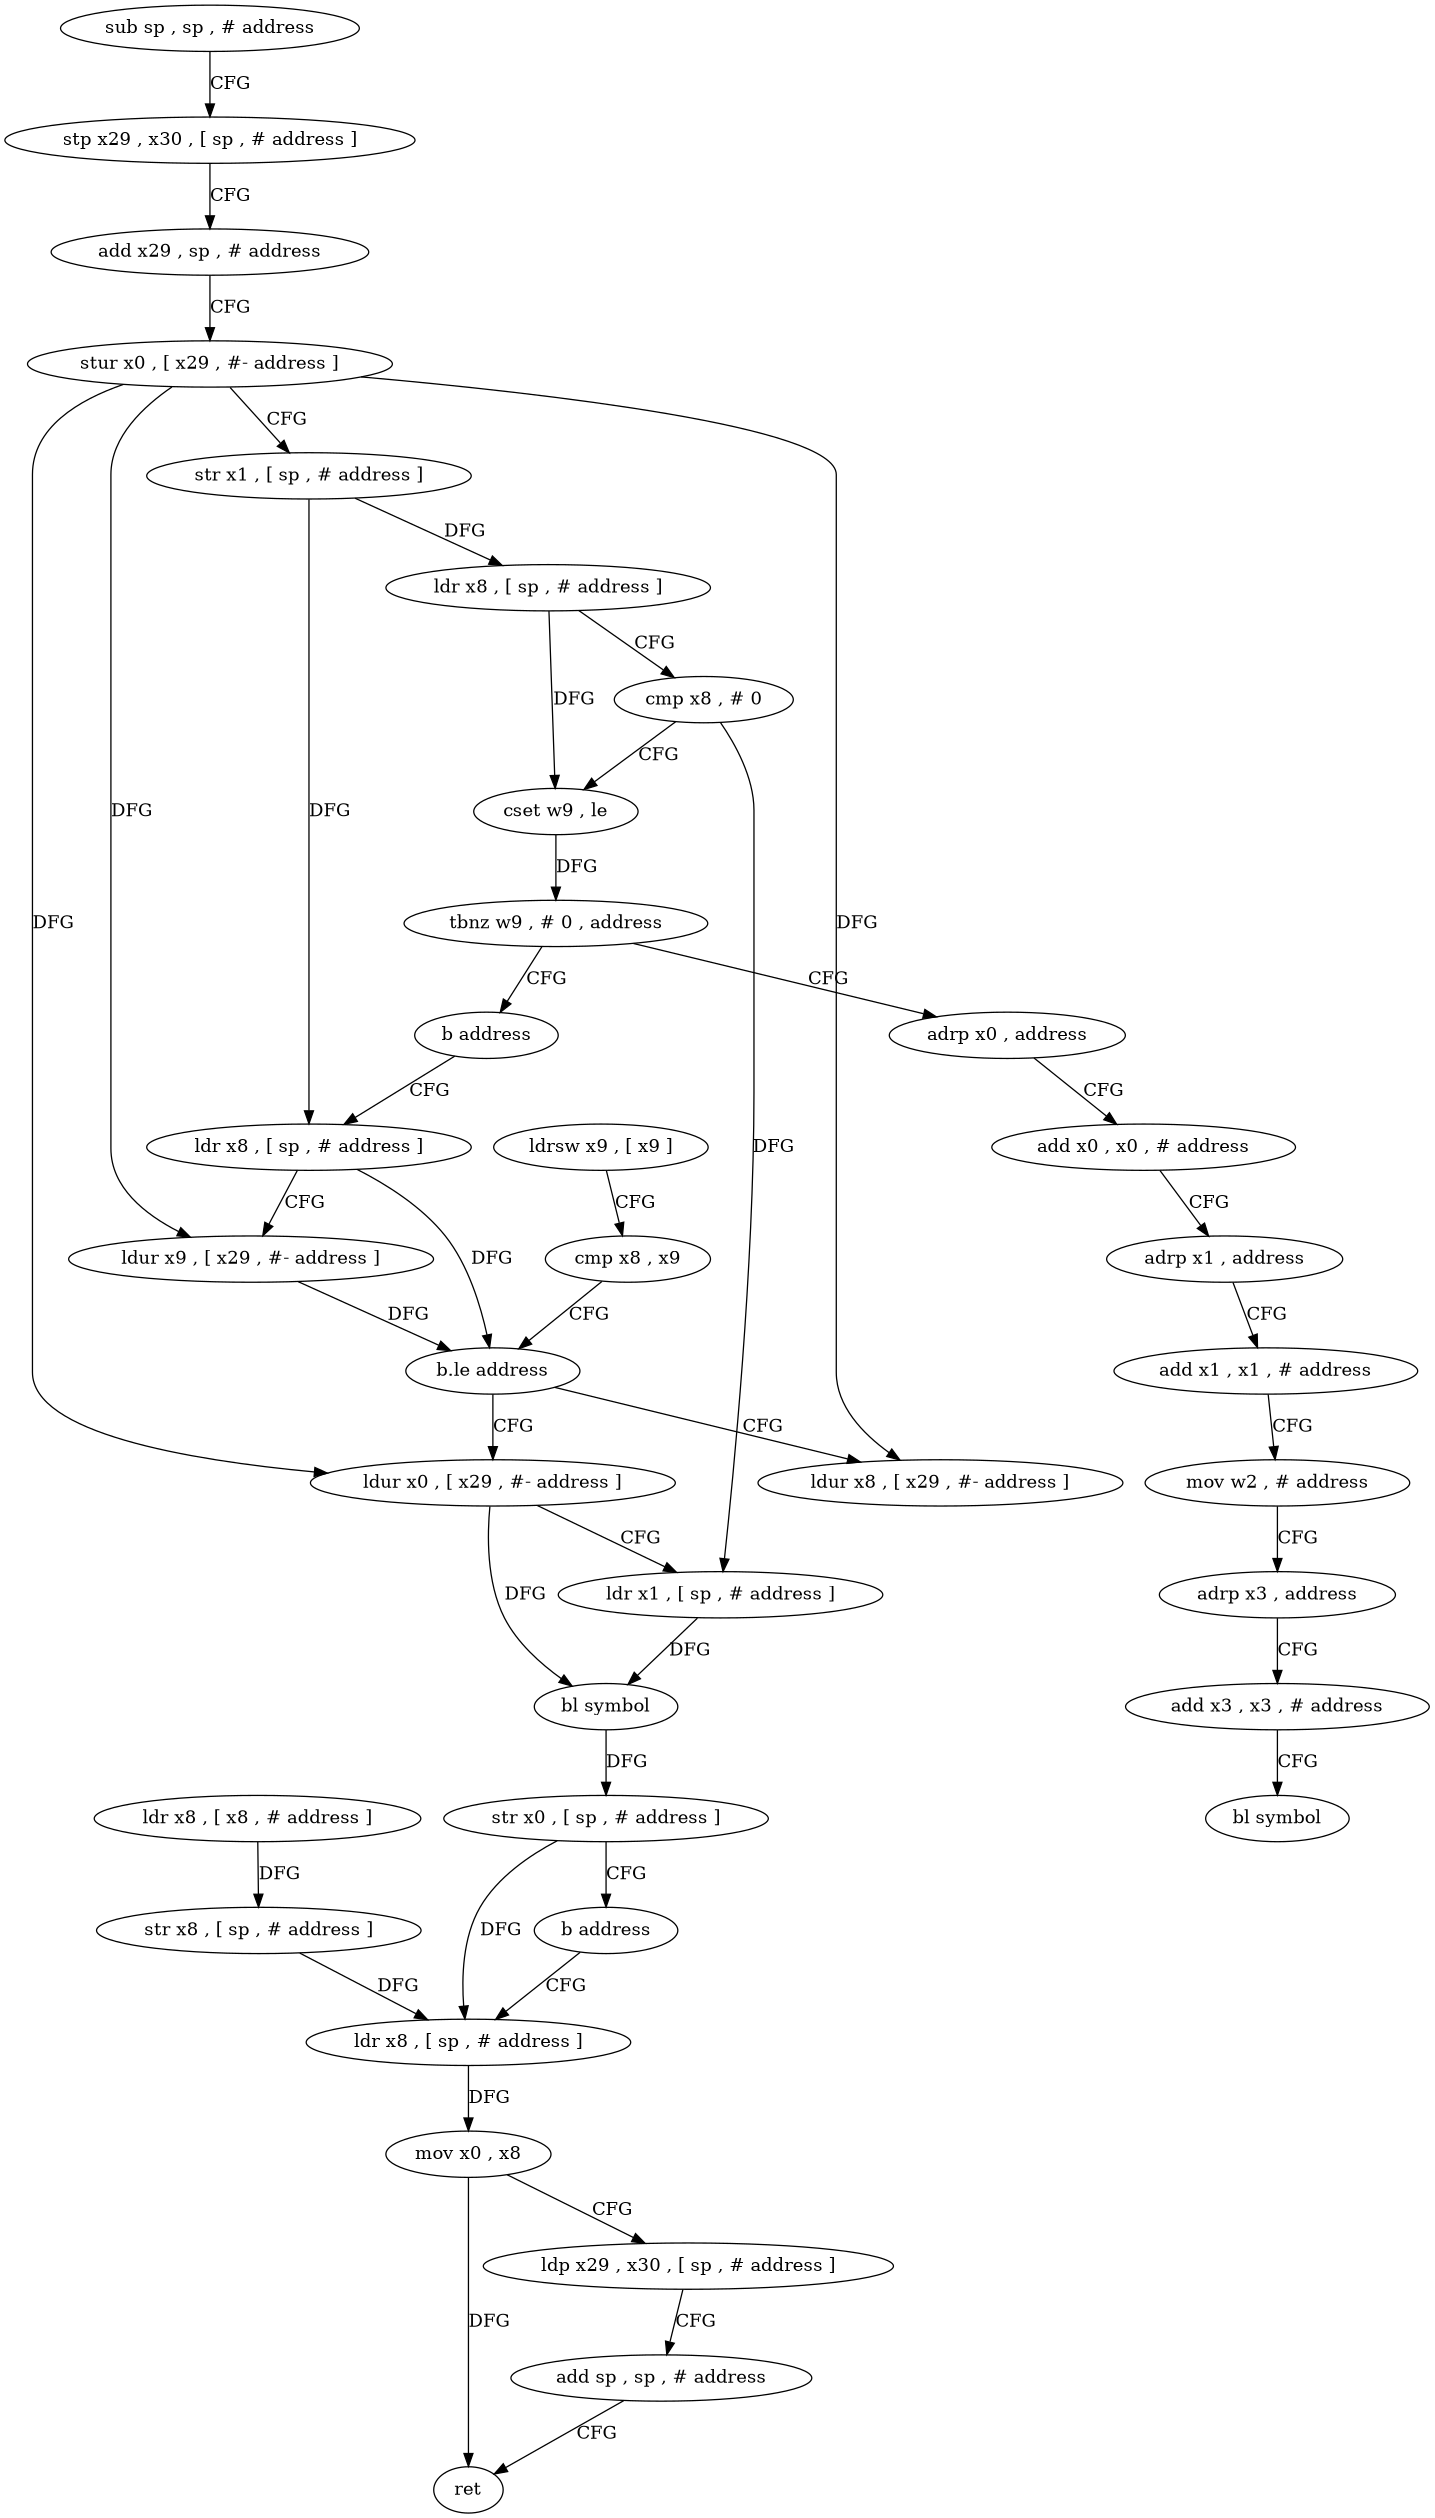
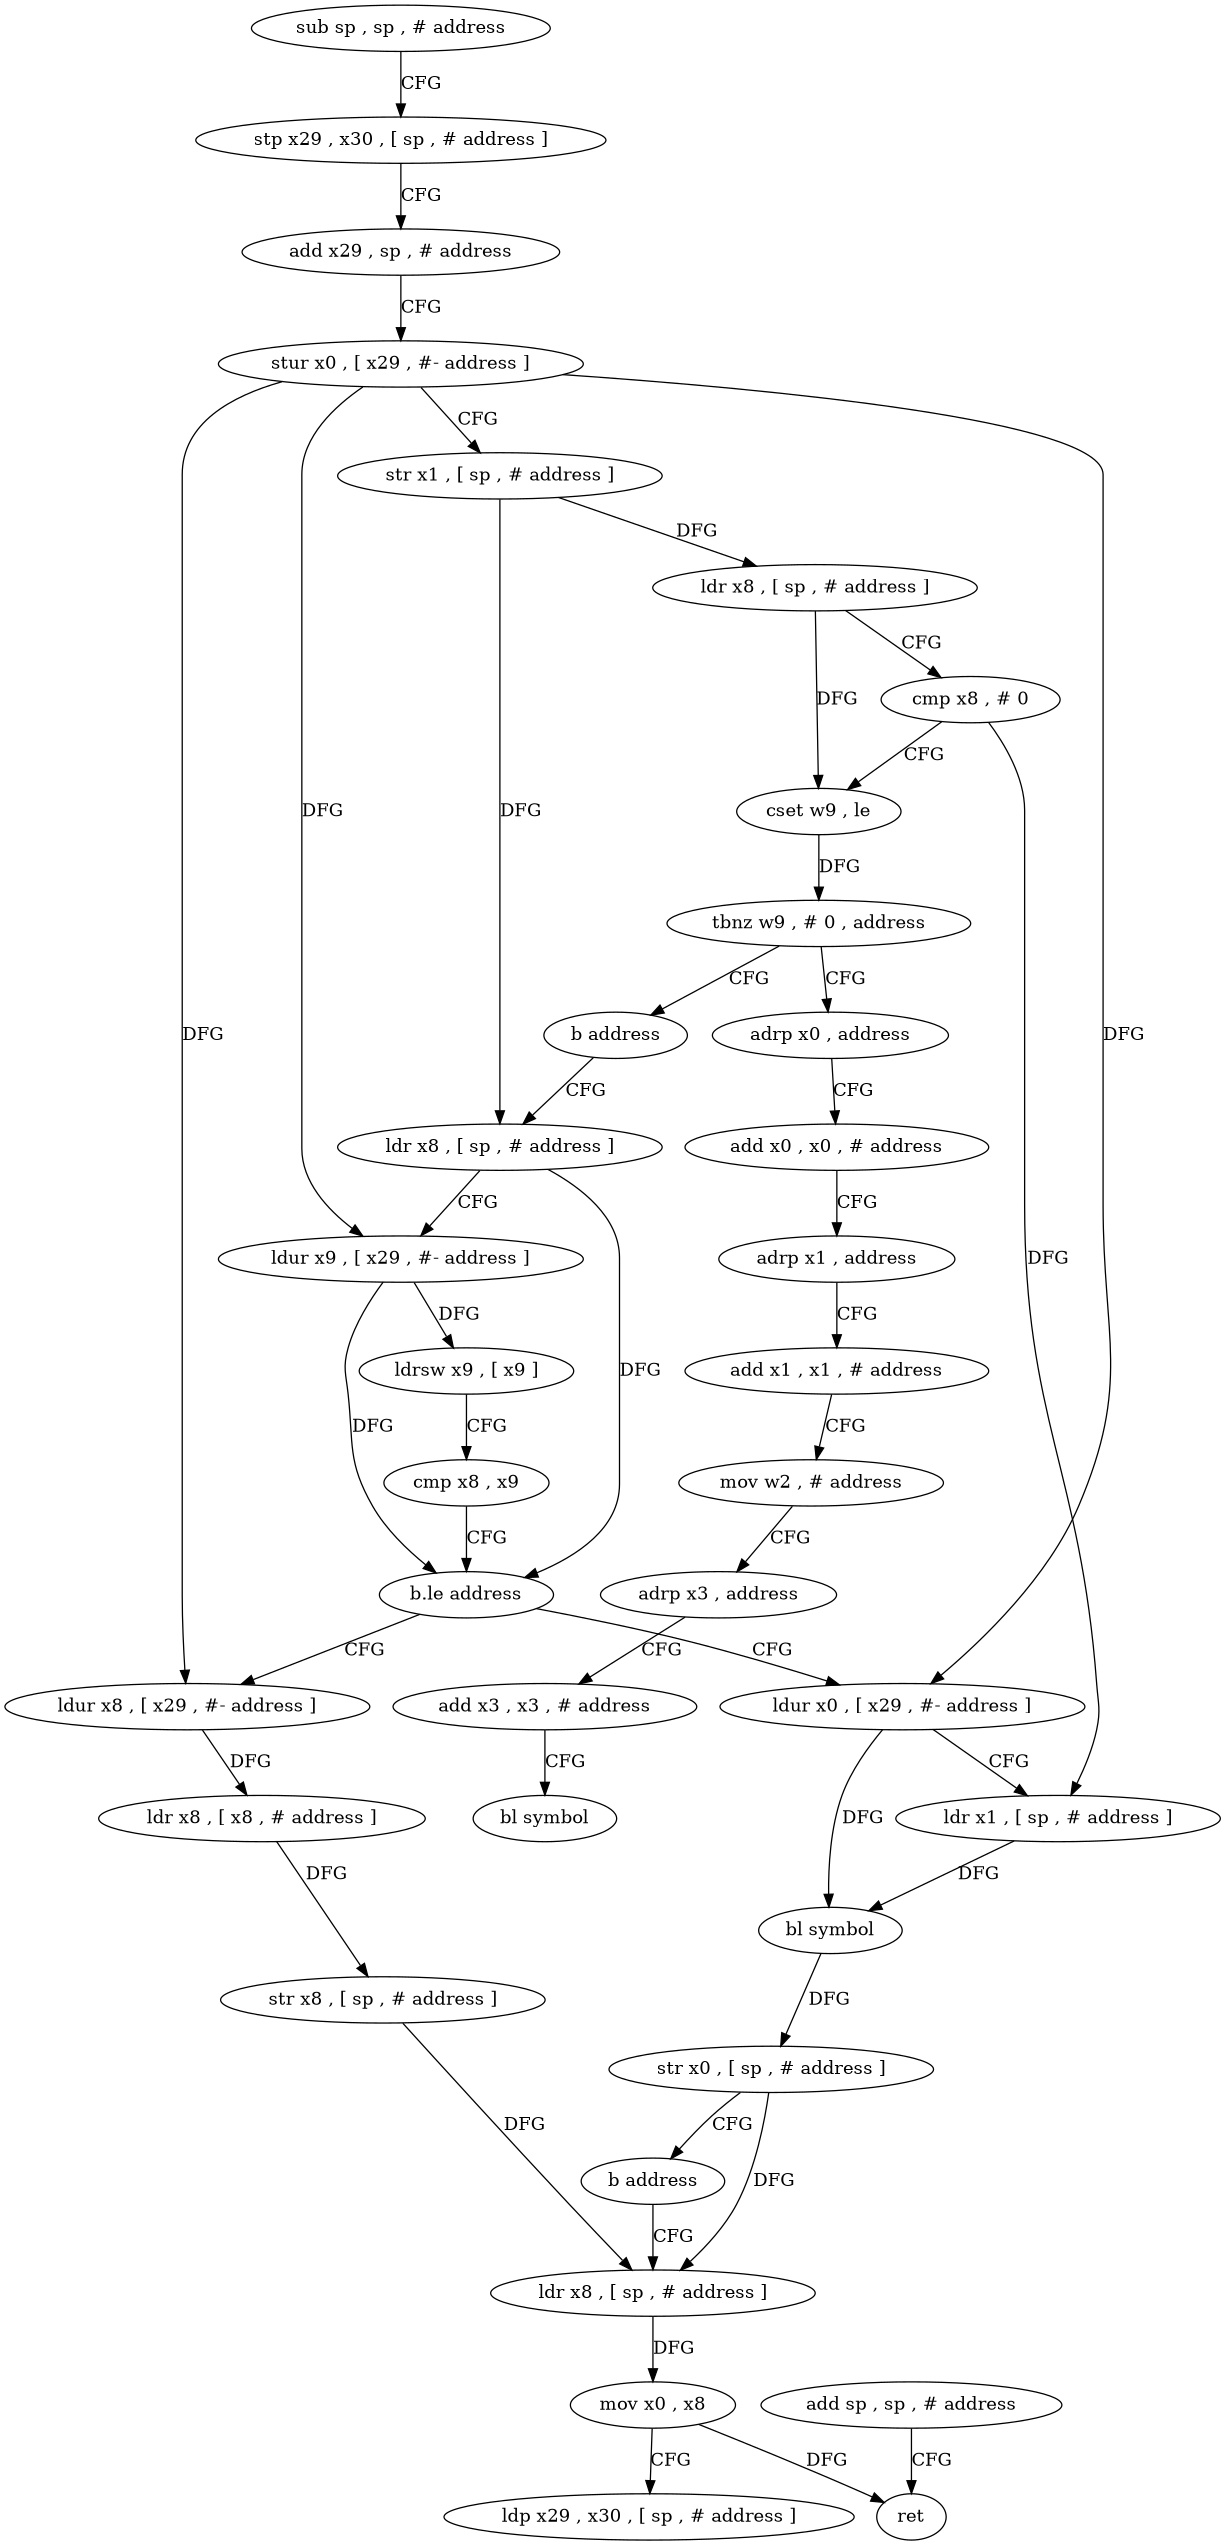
edge "ldur x9 , [ x29 , #- address ]" -> "ldrsw x9 , [ x9 ]": added, label "DFG"
edge "ldur x8 , [ x29 , #- address ]" -> "ldr x8 , [ x8 , # address ]": added, label "DFG"
edge "ldp x29 , x30 , [ sp , # address ]" -> "add sp , sp , # address": removed, label "CFG"
